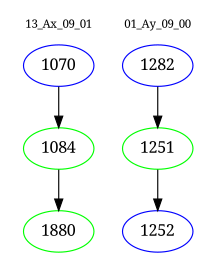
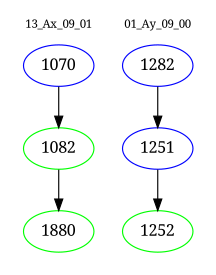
node "1084": label "1084" -> "1082"
node "1251": color green -> blue
node "1252": color blue -> green
